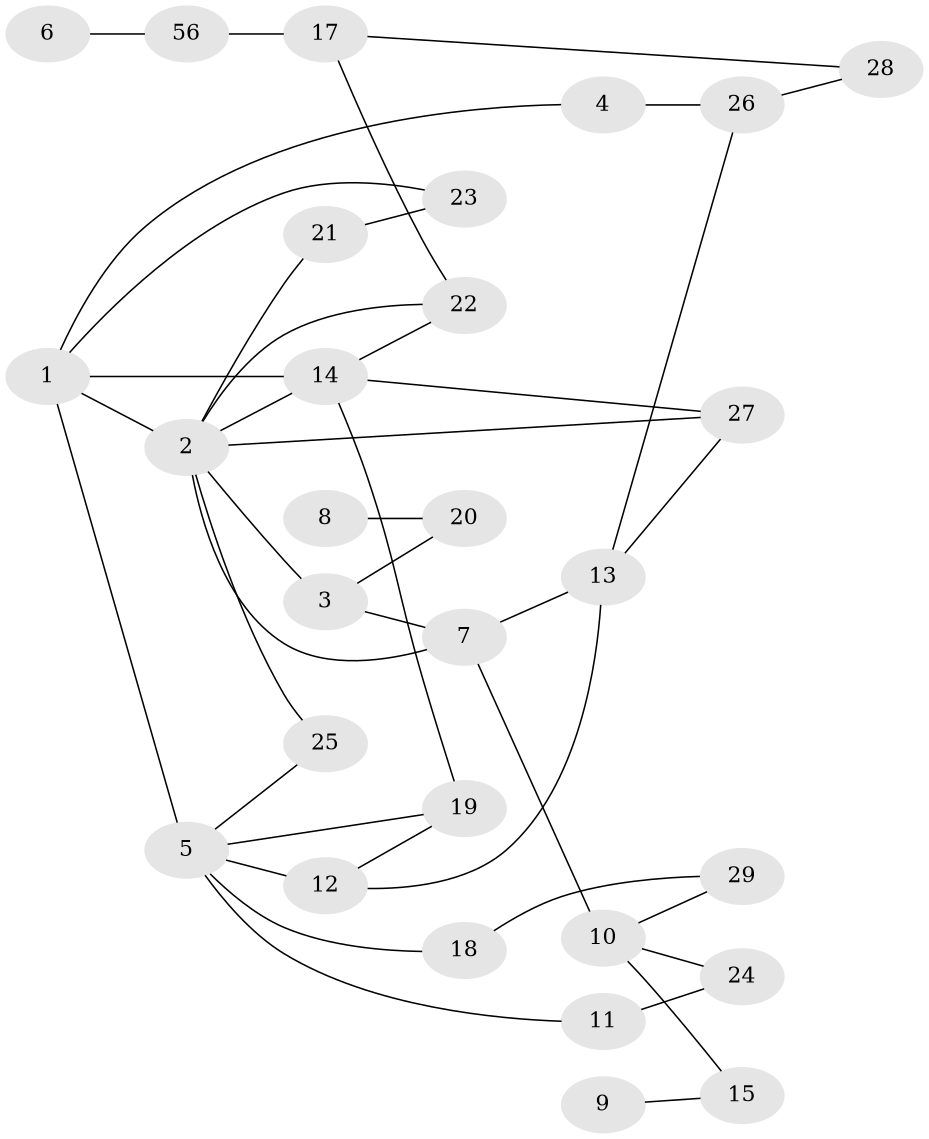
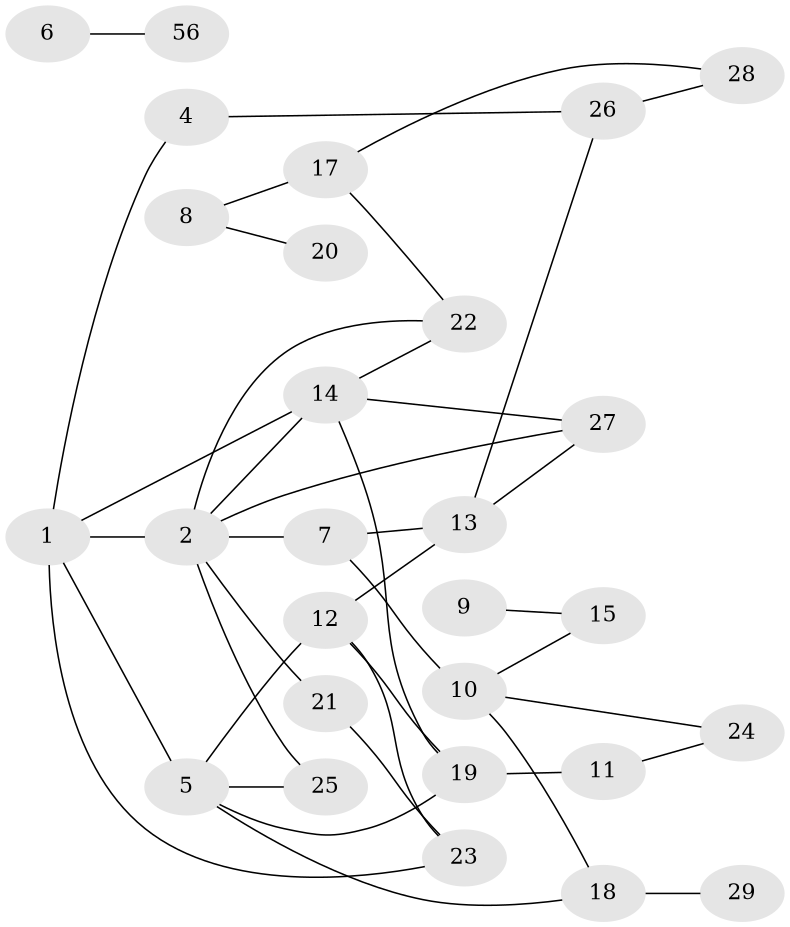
edge "56" -- "17": now "8" -- "17"
node "3": removed
edge "12" -- "23": added
edge "29" -- "10": now "18" -- "10"
edge "5" -- "11": now "19" -- "11"
